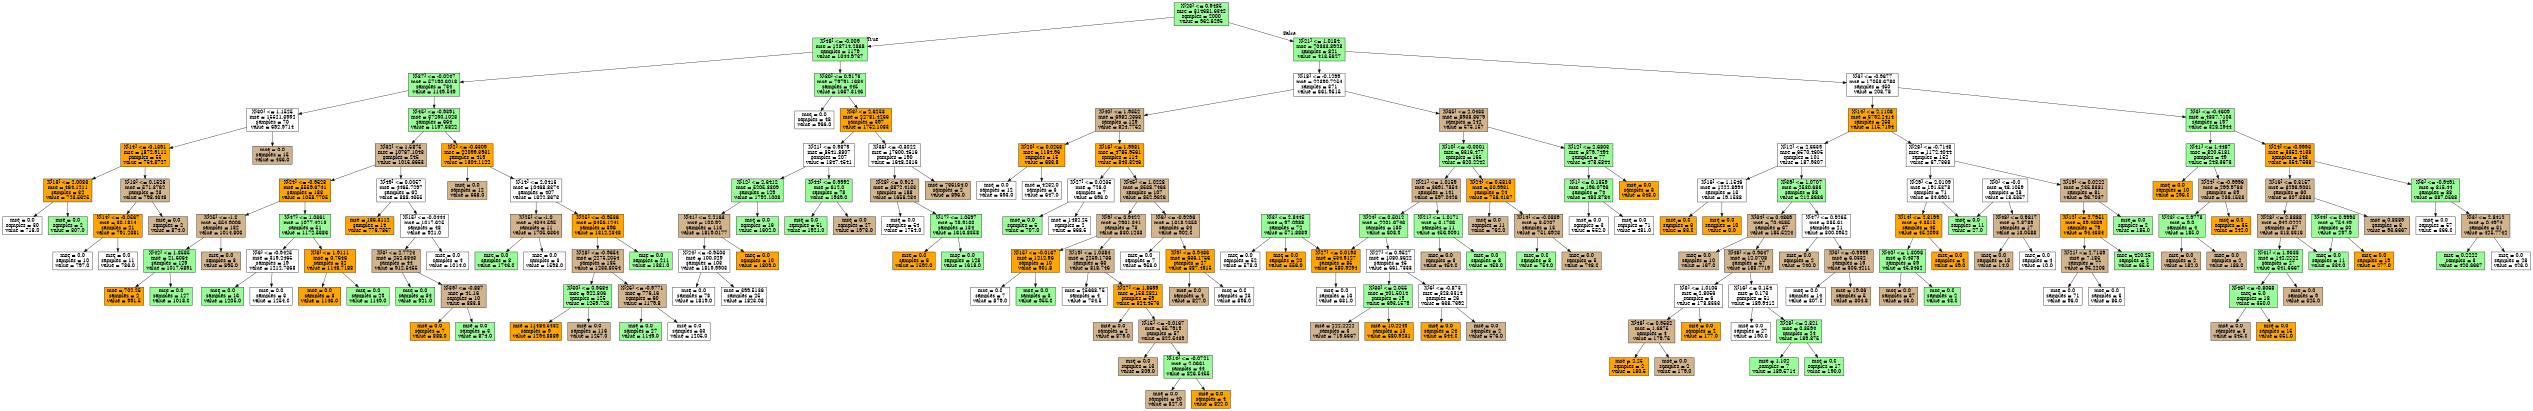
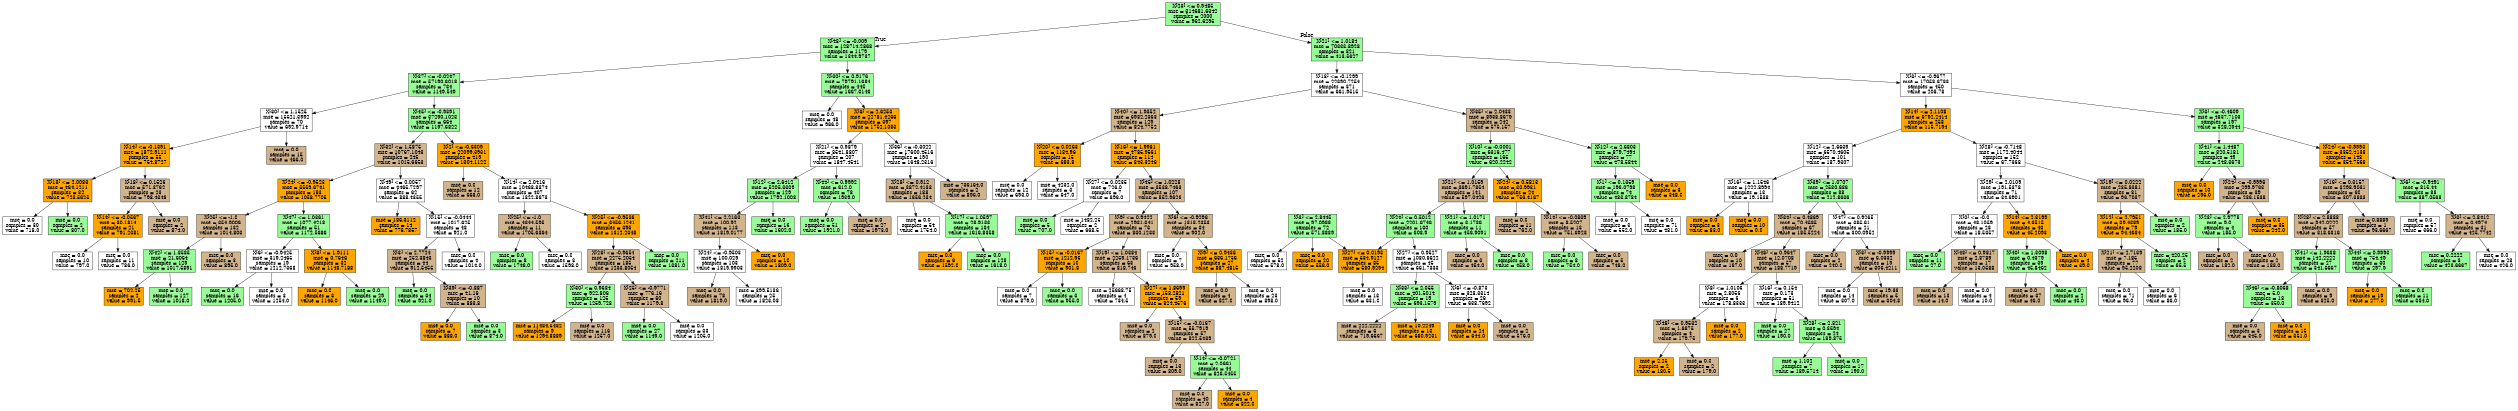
edge "X[29] <= 2.0109 mse = 191.5378 samples = 71 value = 34.6901" -> "mse = 0.0 samples = 11 value = 27.0": now "X[29] <= 2.0109 mse = 191.5378 samples = 71 value = 34.6901" -> "X[0] <= -0.0 mse = 48.1059 samples = 28 value = 18.5357"
node "mse = 0.8889 samples = 3 value = 93.6667": label "mse = 0.8889 samples = 3 value = 93.6667" -> "mse = 0.8889 samples = 1 value = 93.6667"
edge "X[28] <= 2.8888 mse = 942.0222 samples = 57 value = 318.6316" -> "mse = 0.0 samples = 11 value = 334.0": now "X[28] <= 2.8888 mse = 942.0222 samples = 57 value = 318.6316" -> "X[44] <= 0.9993 mse = 754.49 samples = 30 value = 297.9"
node "mse = 0.0 samples = 78 value = 1819.0": fillcolor white -> tan
node "mse = 0.0 samples = 27 value = 190.0": fillcolor white -> palegreen
